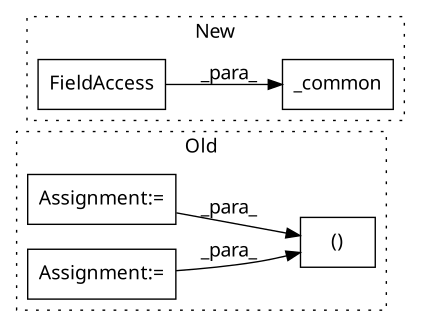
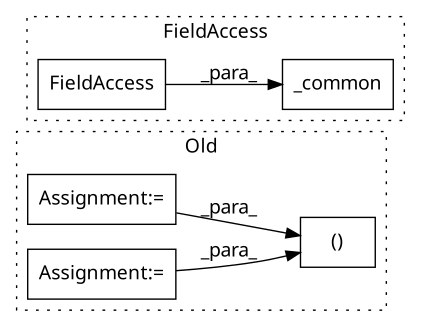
cluster "New": label "New" -> "FieldAccess"
